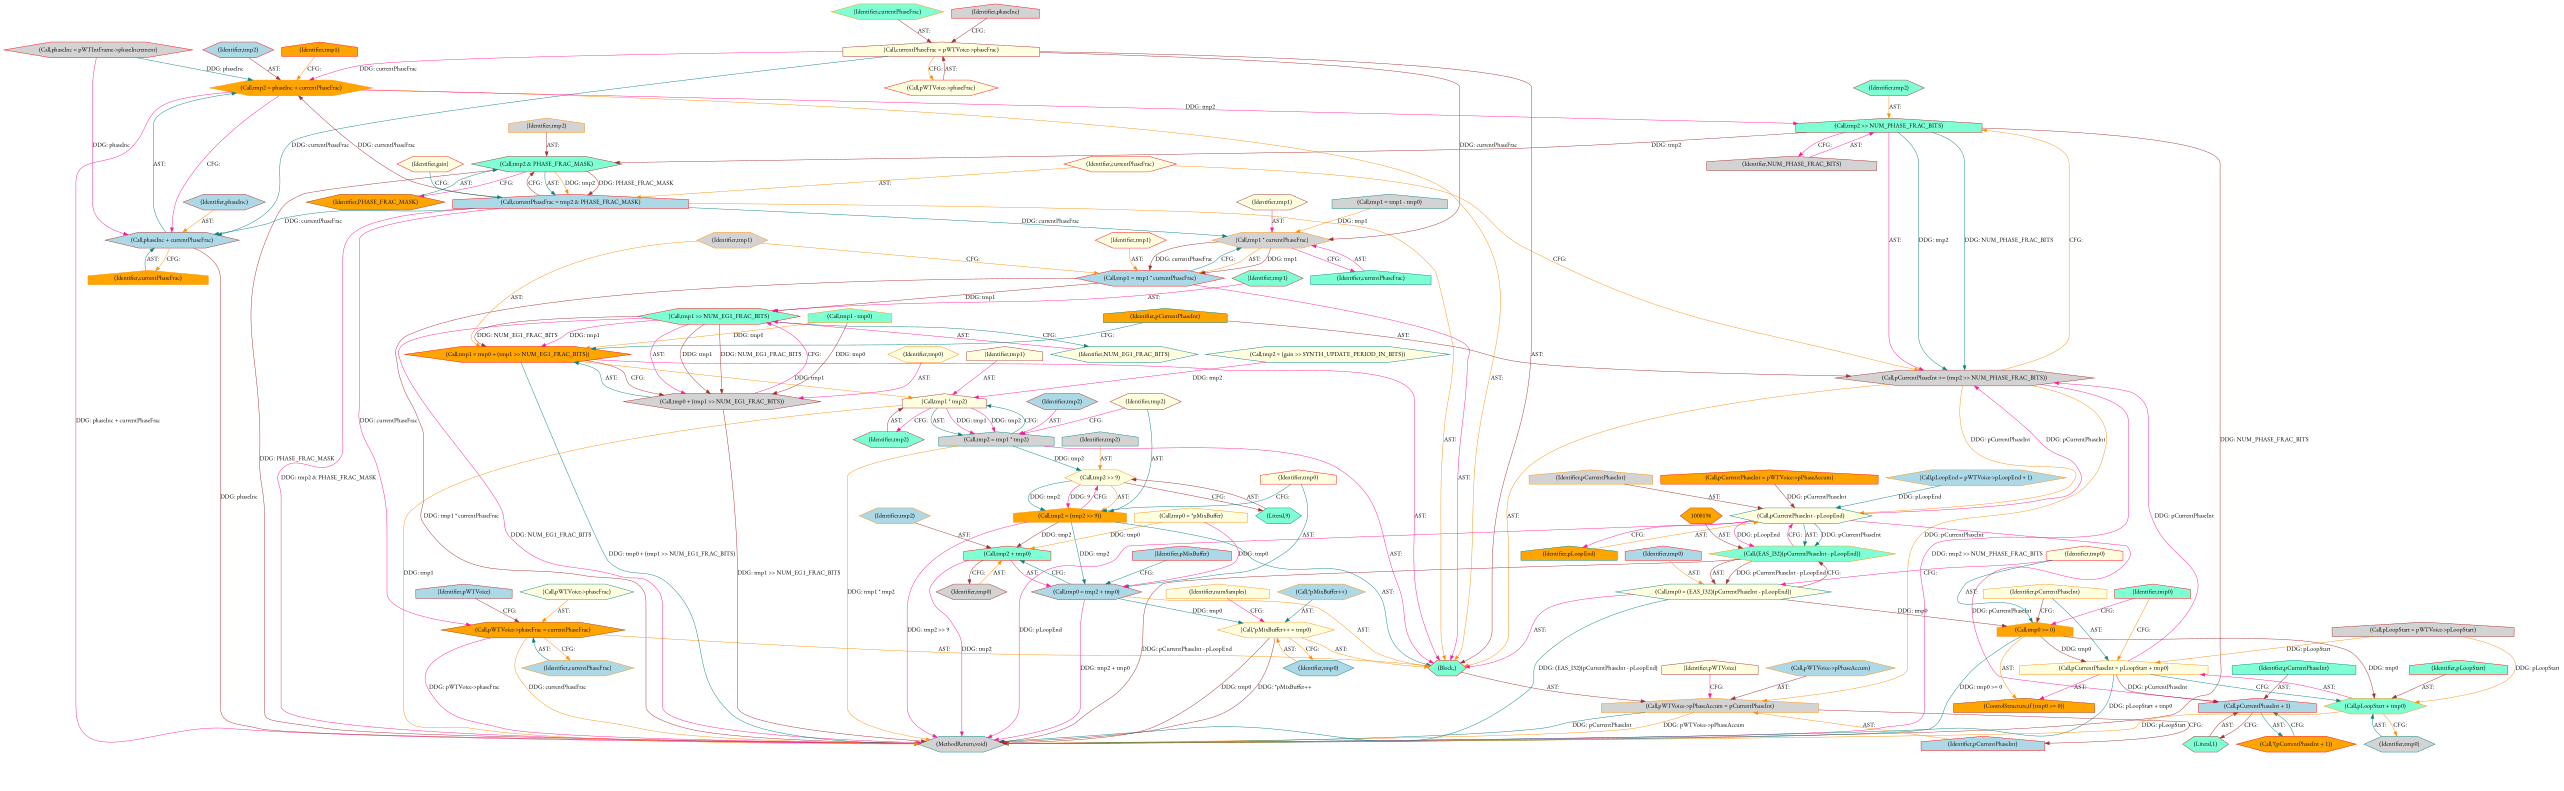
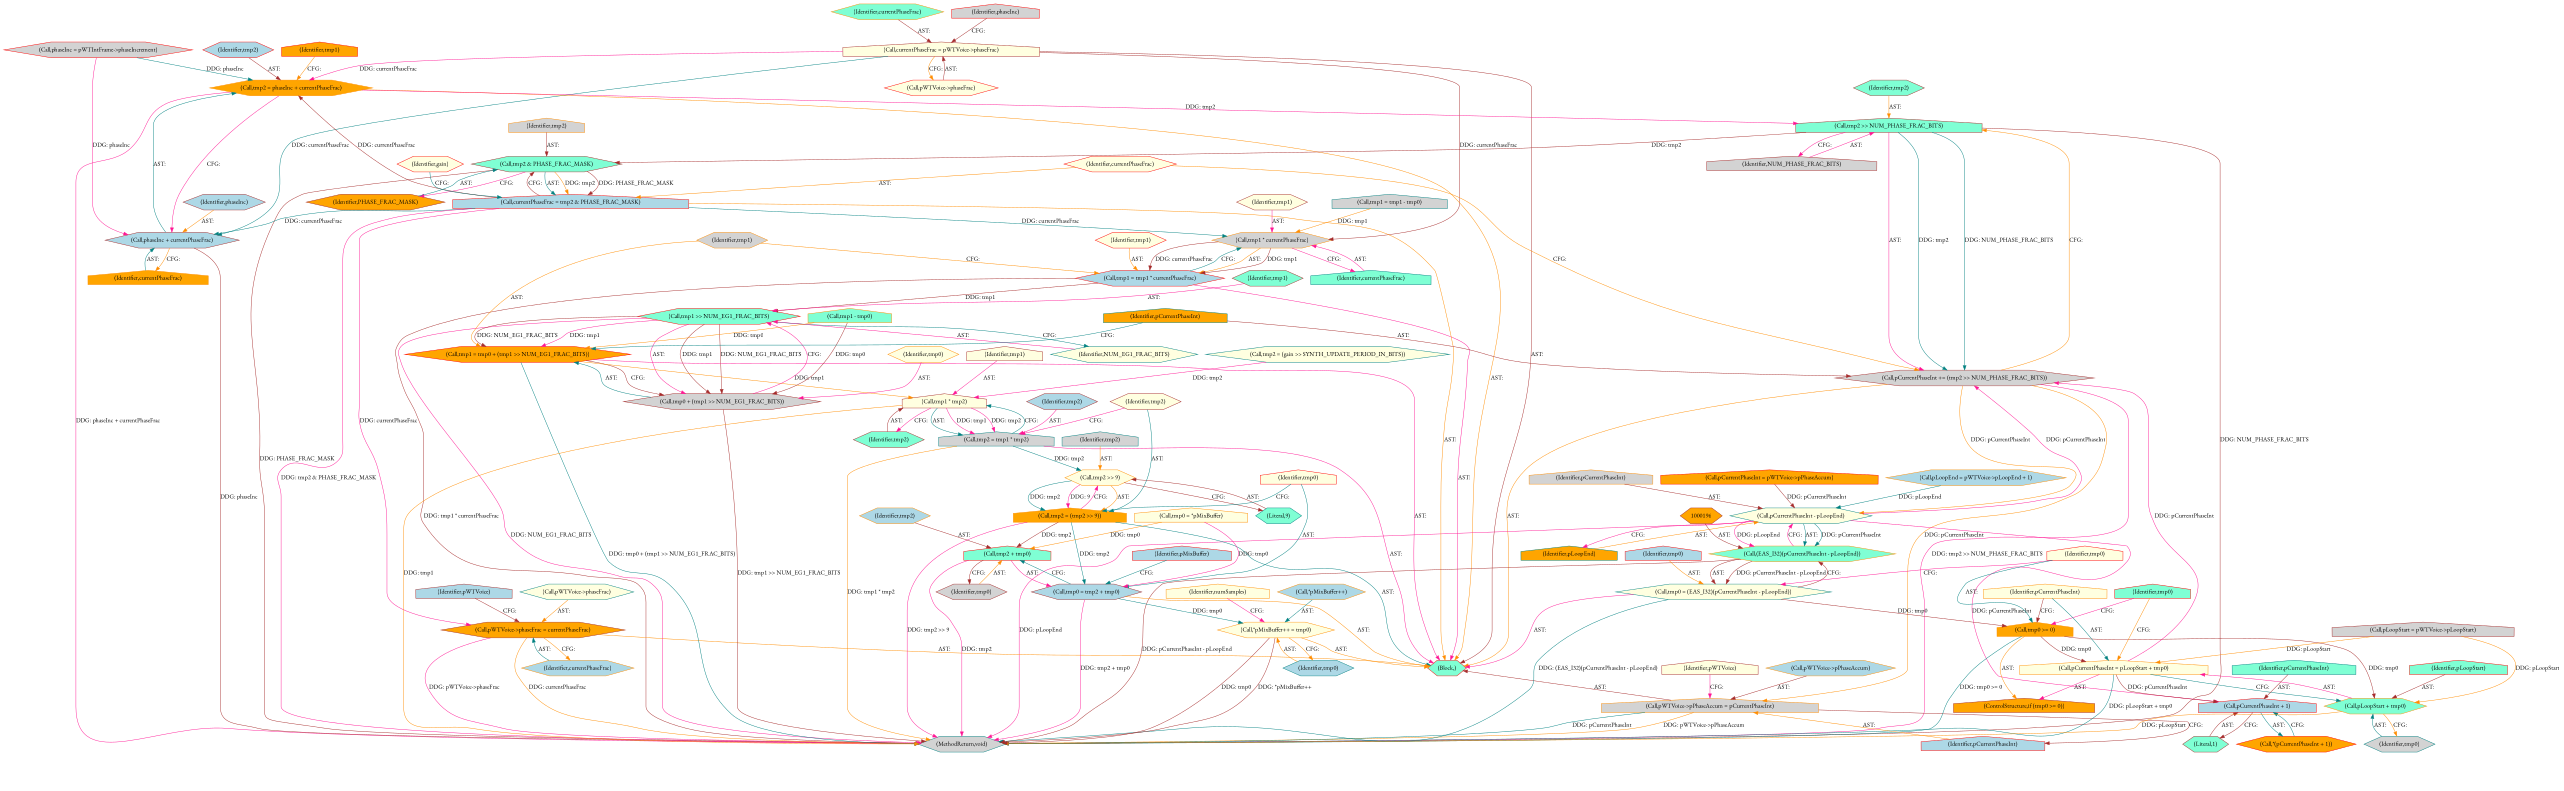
edge "(Block,)" -> "(Call,pWTVoice->pPhaseAccum = pCurrentPhaseInt)": reversed
